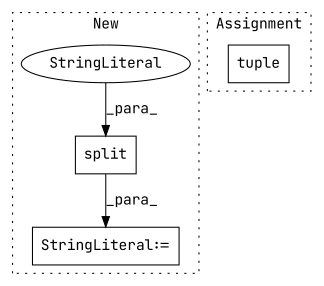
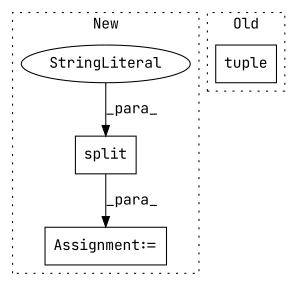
cluster "Assignment": label "Assignment" -> "Old"
node "StringLiteral:=": label "StringLiteral:=" -> "Assignment:="
